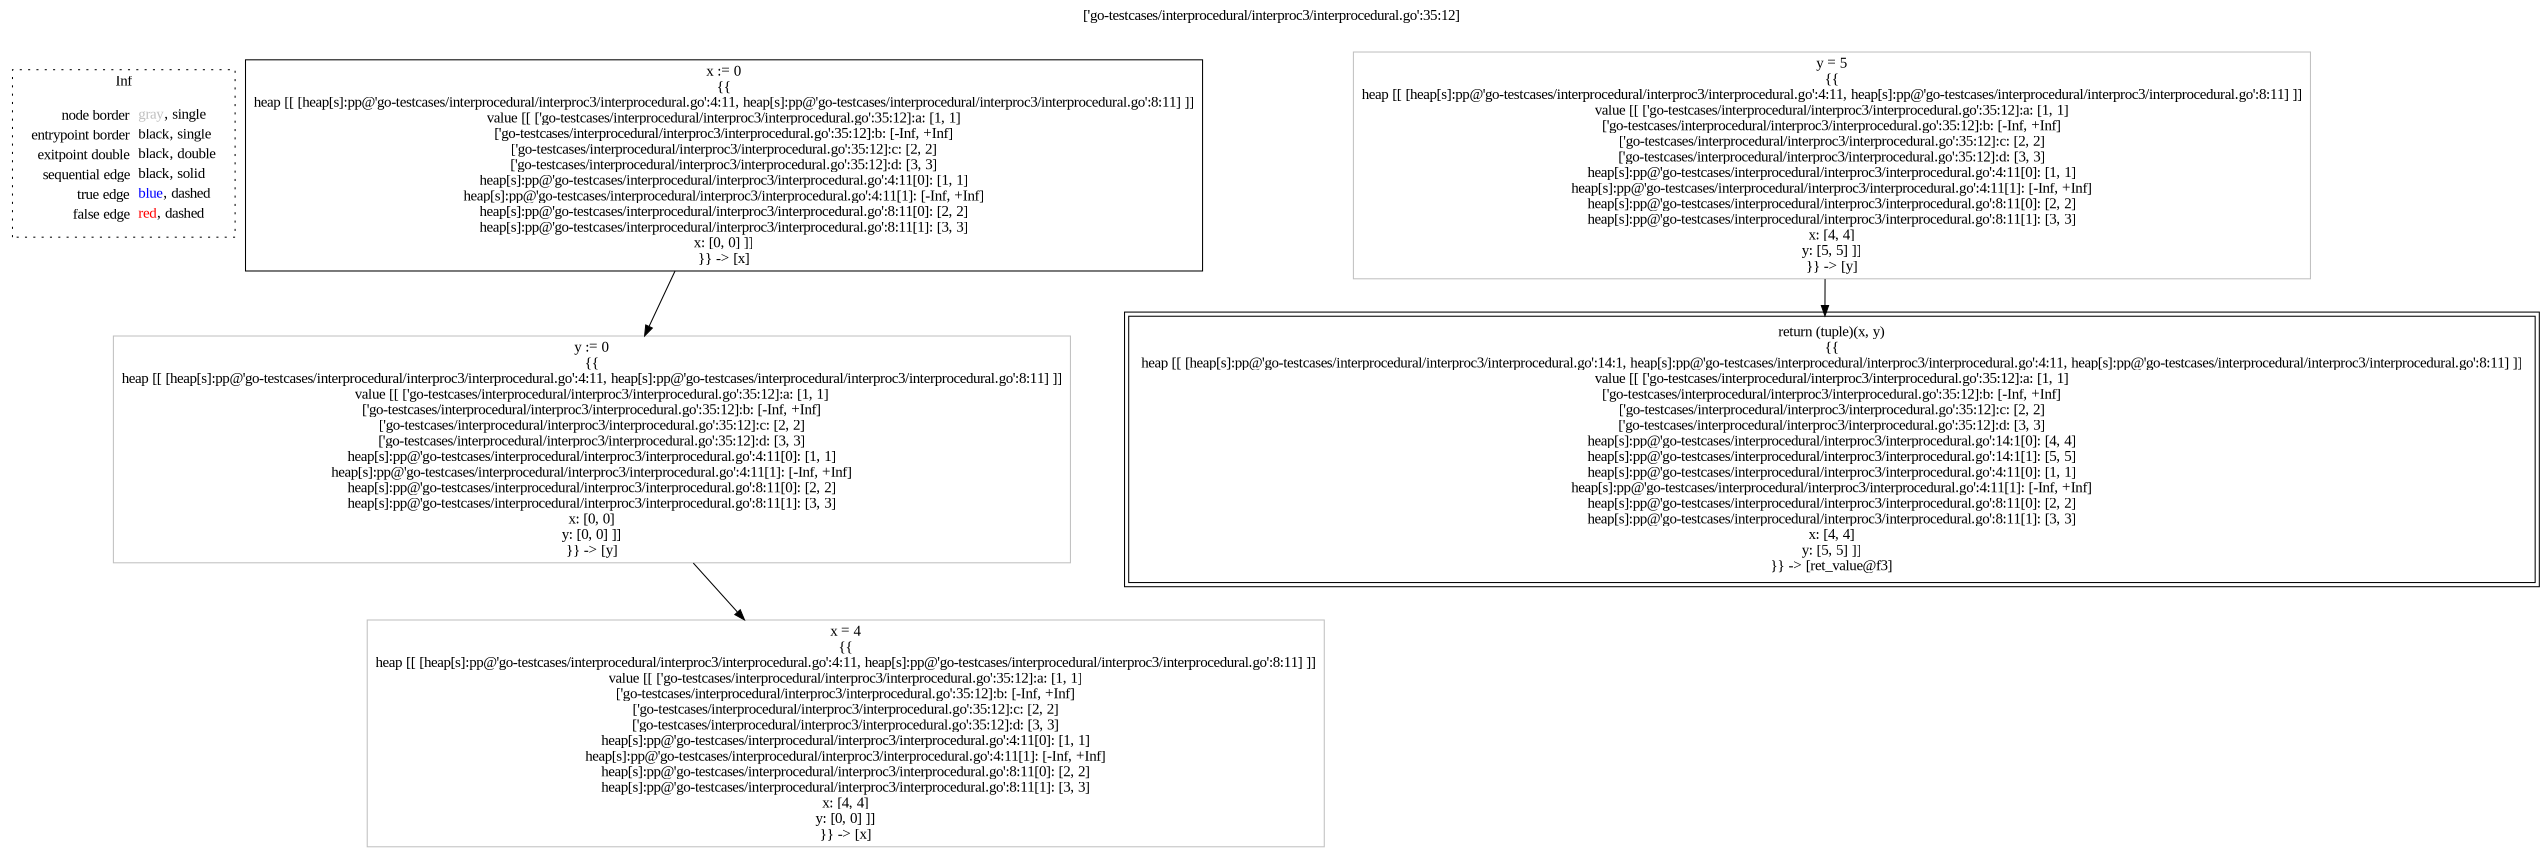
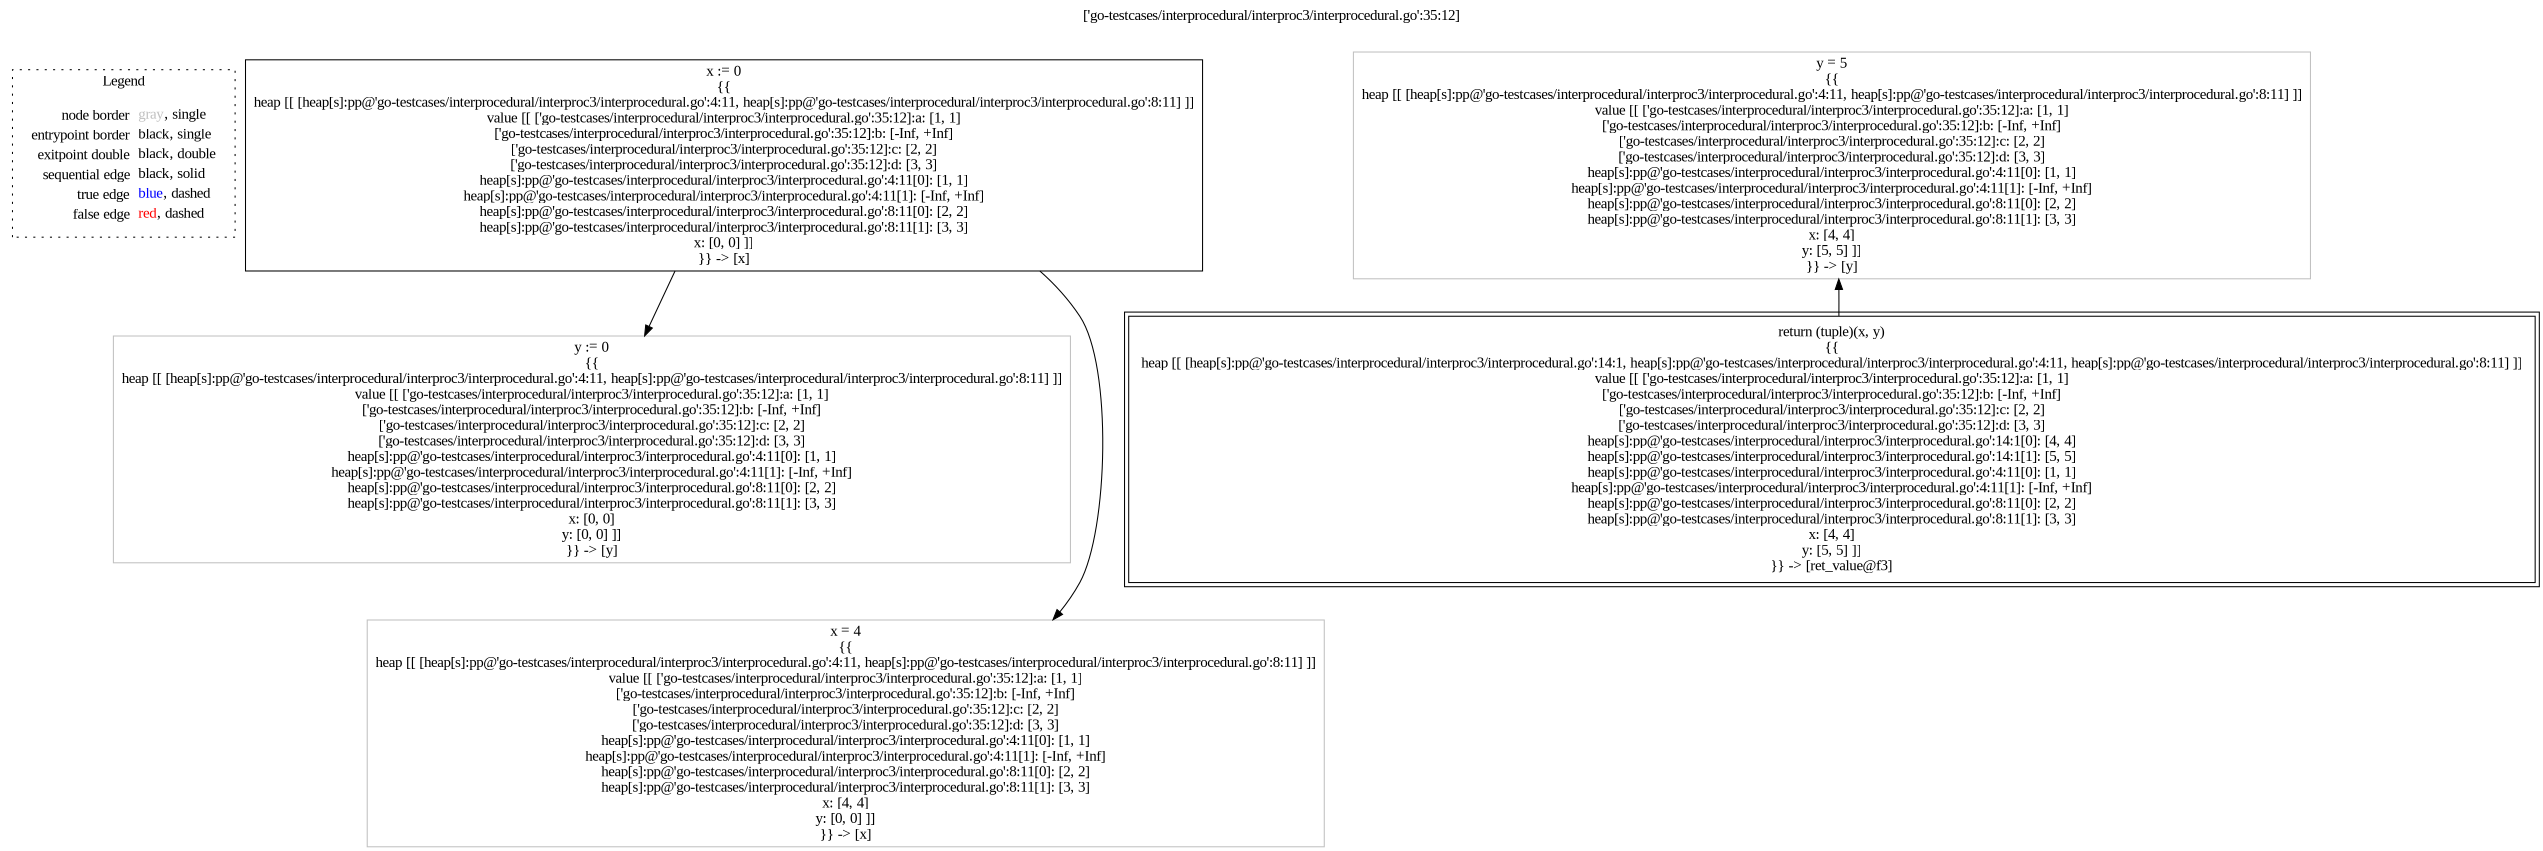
cluster "Inf": label "Inf" -> "Legend"
edge "y = 5" -> "return (tuple)(x, y)": reversed
edge "y := 0" -> "x = 4": now "x := 0" -> "x = 4"
